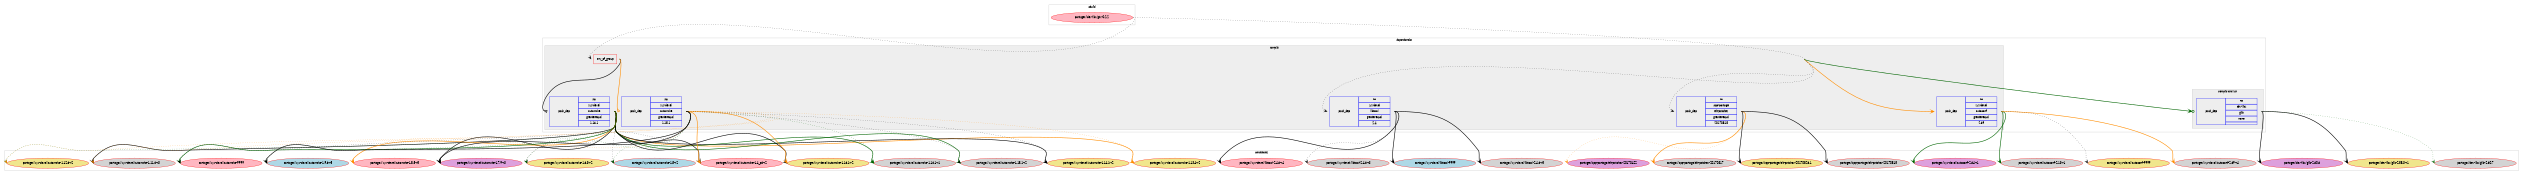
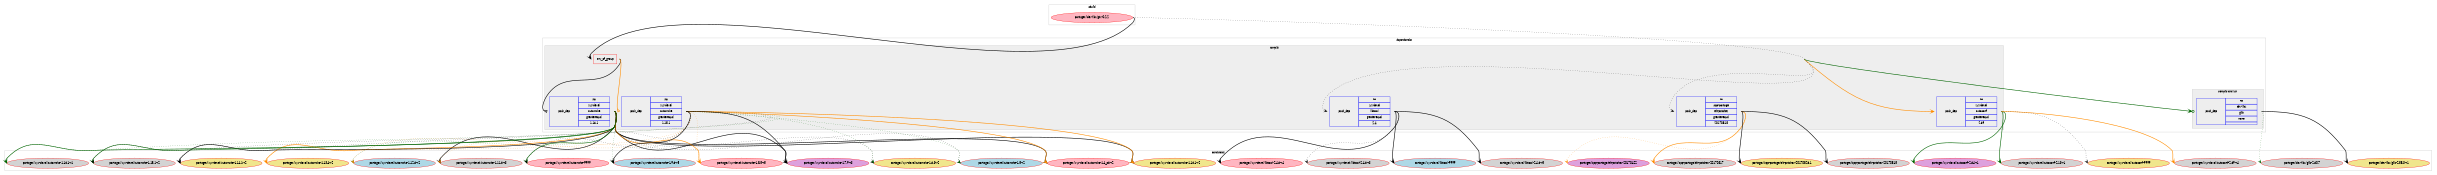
edge "portage://dev-libs/gtx-0.2.2" -> "any_of_group": style dotted -> bold
node "portage://sys-devel/automake-1.12.6-r2": fillcolor khaki -> lightblue
node "portage://dev-libs/glib-2.60.6": removed
